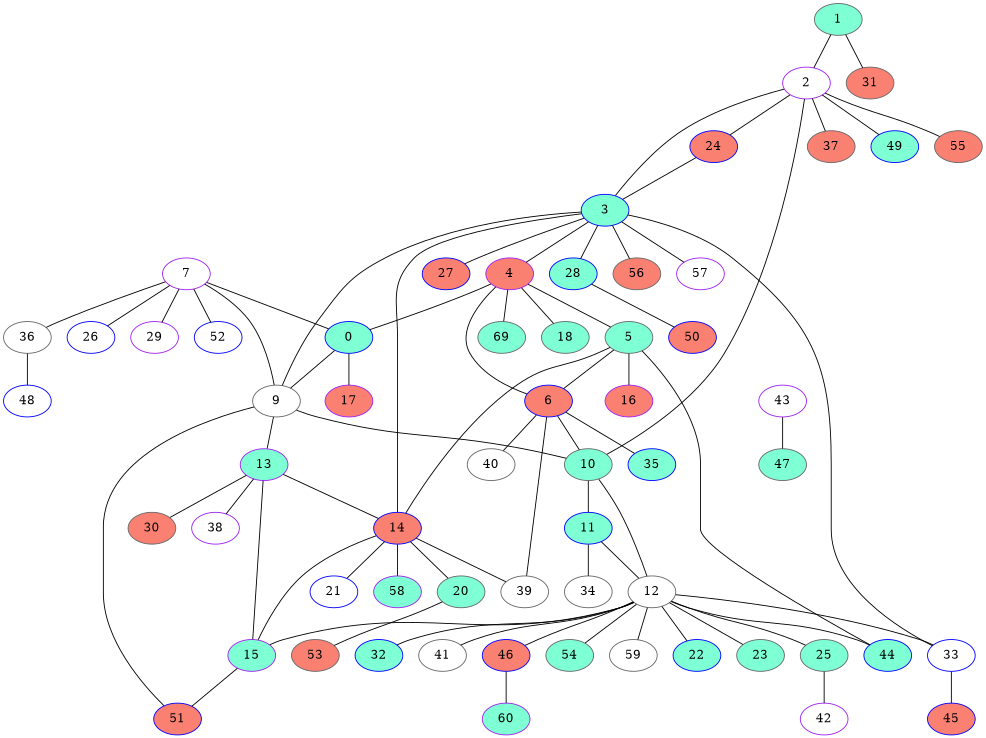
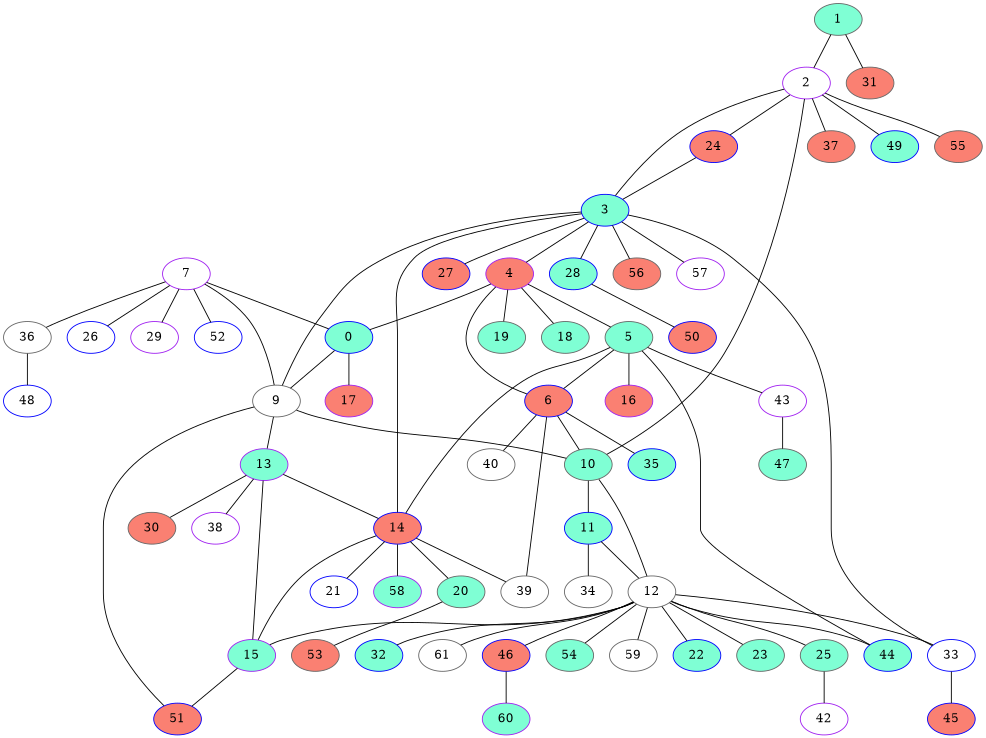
node "69": label "69" -> "19"
edge "5" -- "43": added
node "41": label "41" -> "61"
